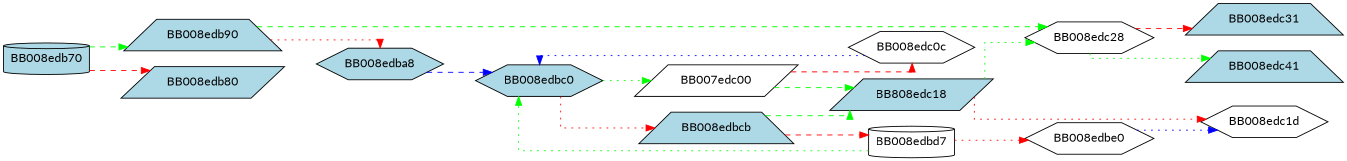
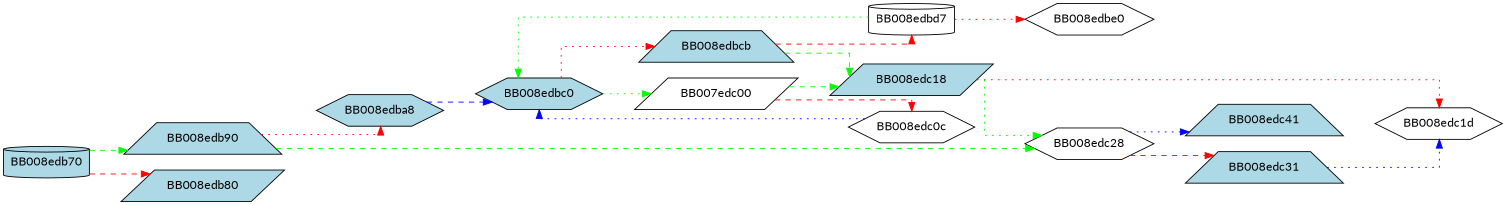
edge "BB008edc28" -> "BB008edc41": color green -> blue
node "BB808edc18": label "BB808edc18" -> "BB008edc18"
edge "BB008edbe0" -> "BB008edc1d": now "BB008edc31" -> "BB008edc1d"
